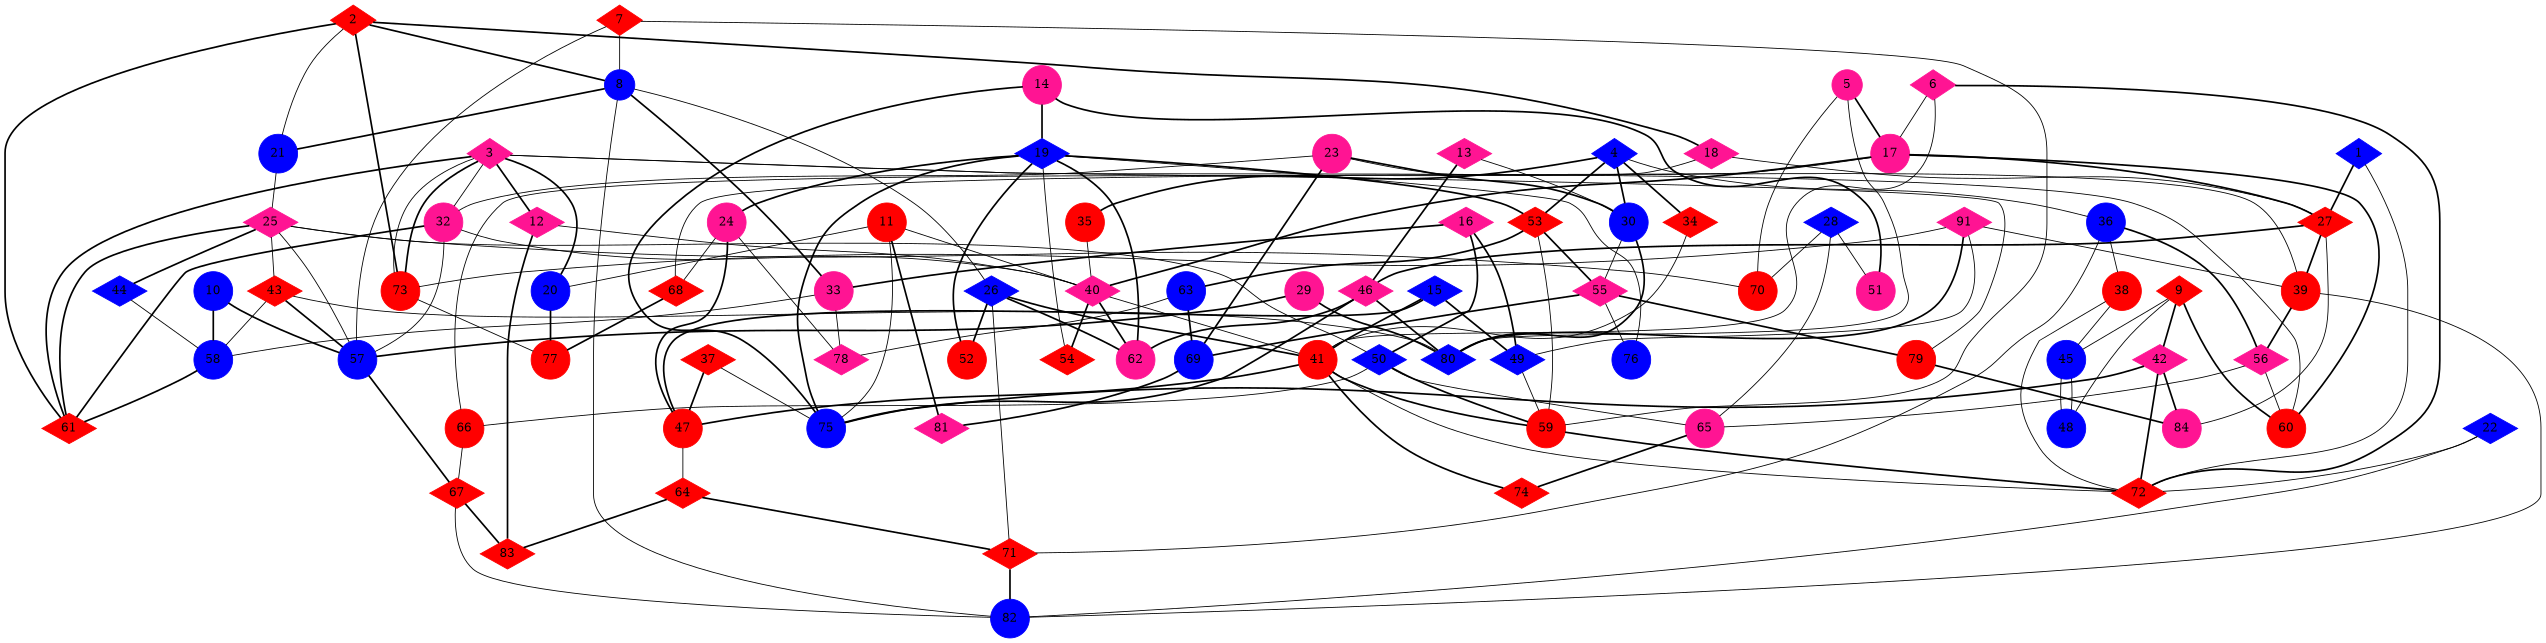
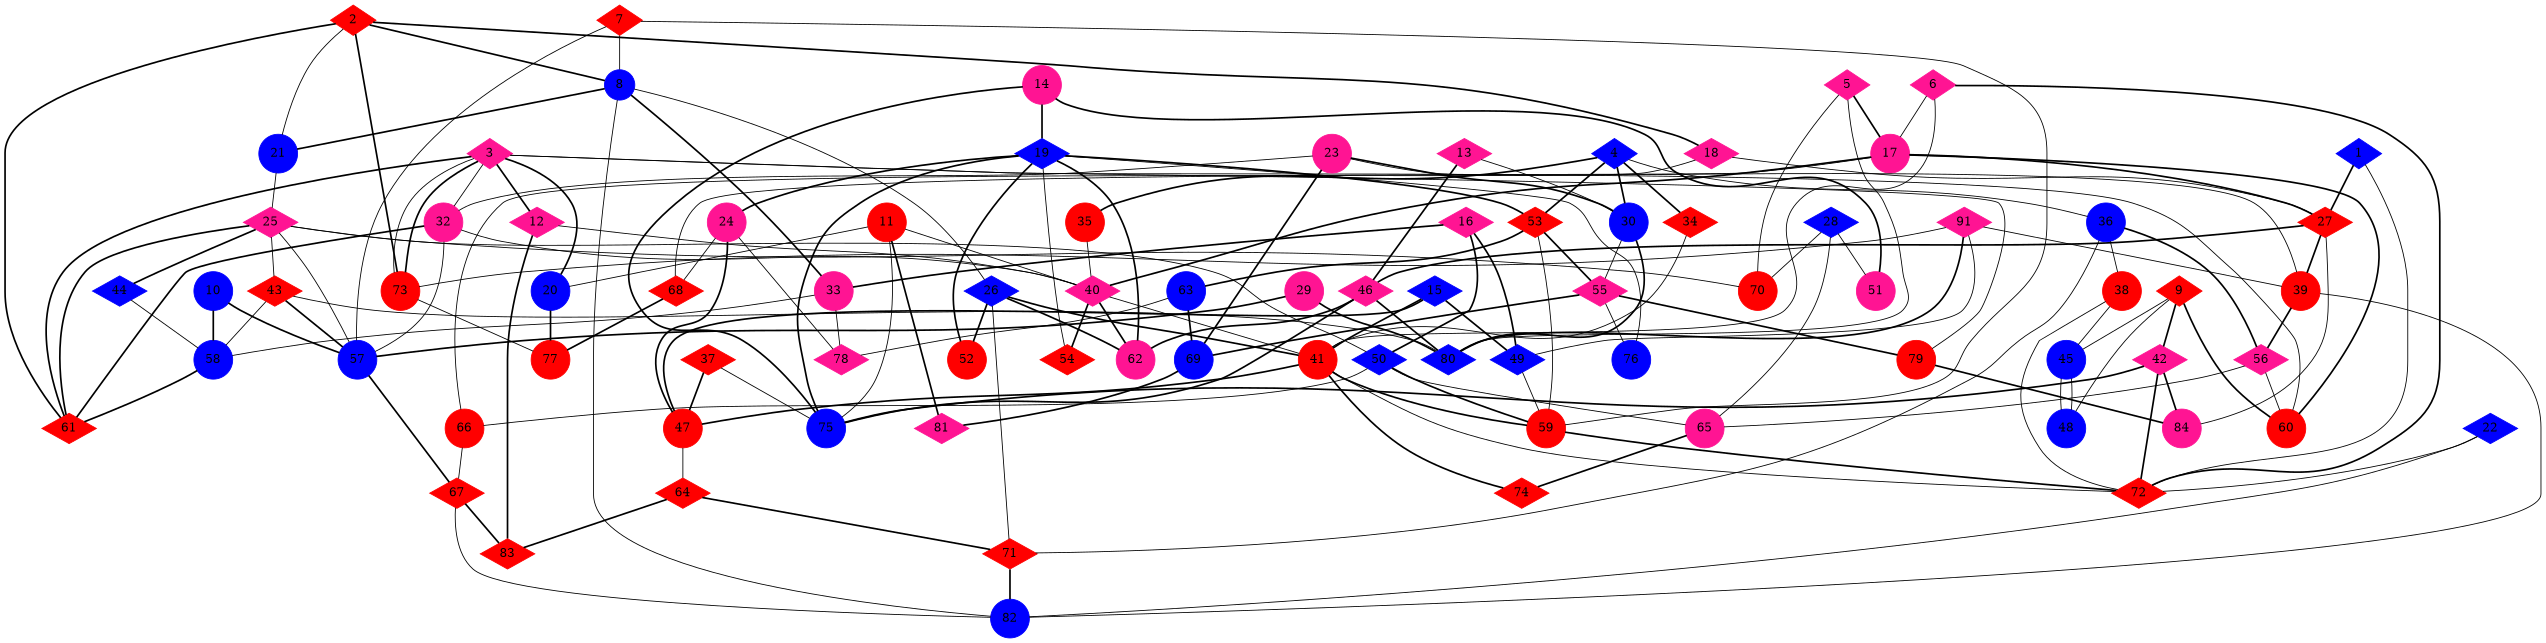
node "5": shape circle -> diamond
